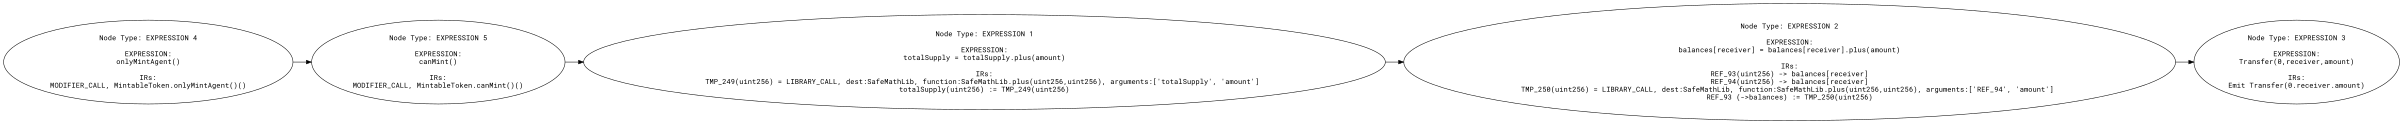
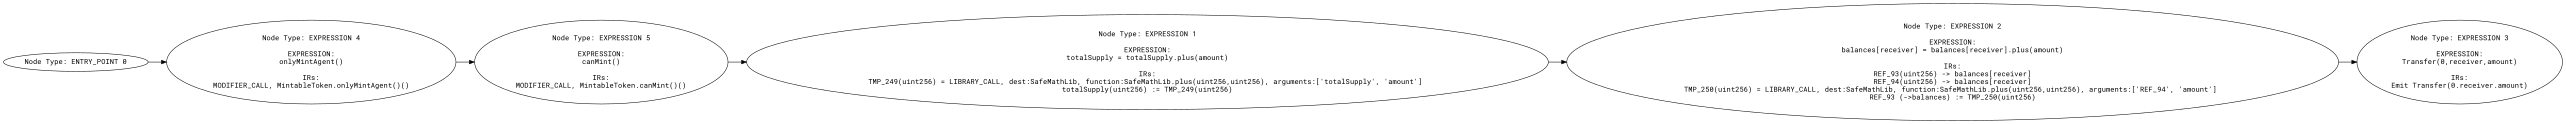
node "Node Type: ENTRY_POINT 0": added
